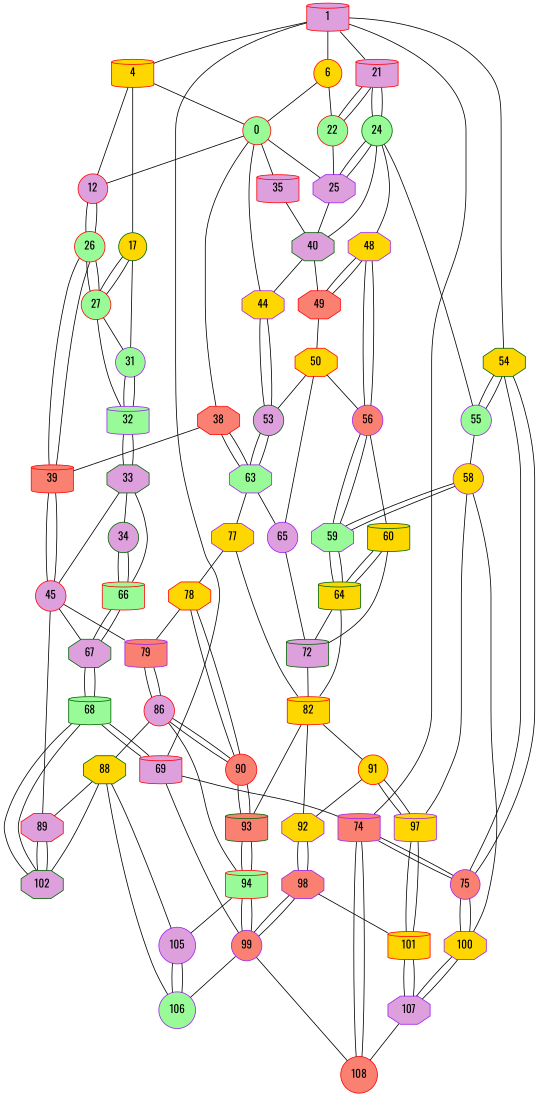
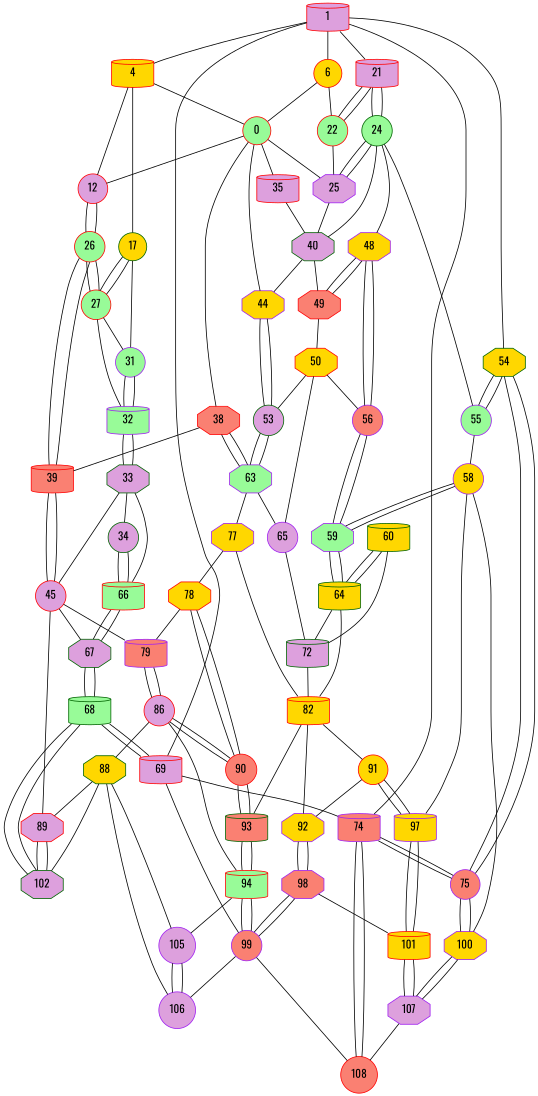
edge "56" -- "60": removed
node "106": fillcolor palegreen -> plum
